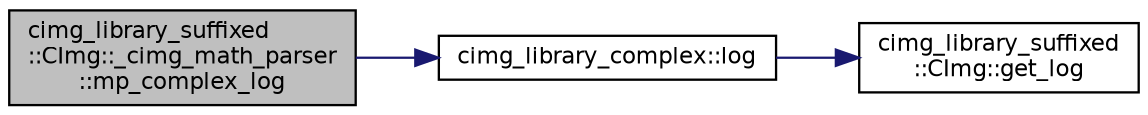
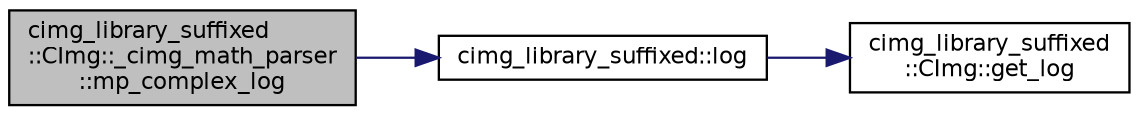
node "cimg_library_complex::log": label "cimg_library_complex::log" -> "cimg_library_suffixed::log"
